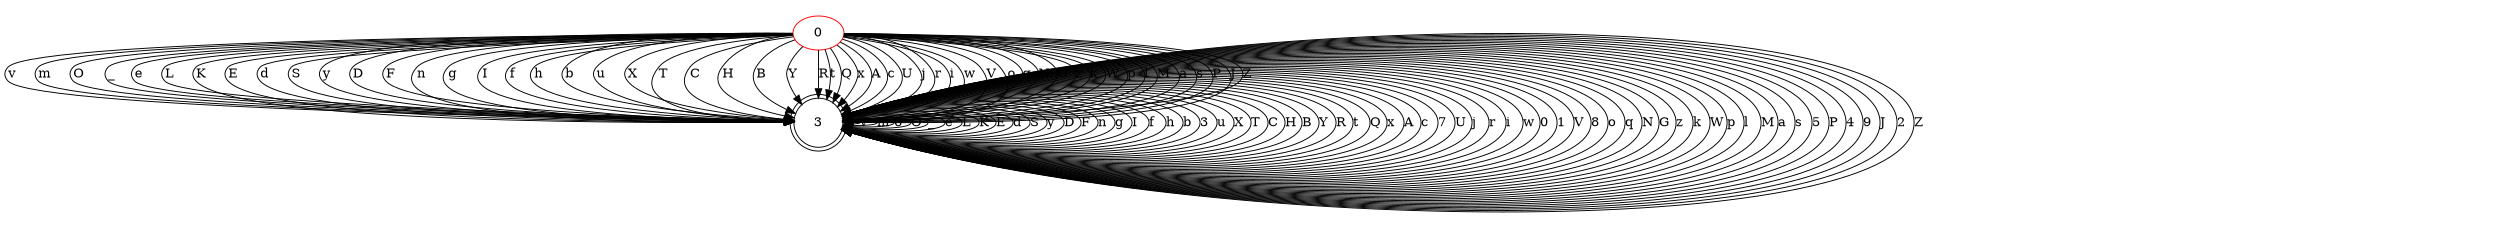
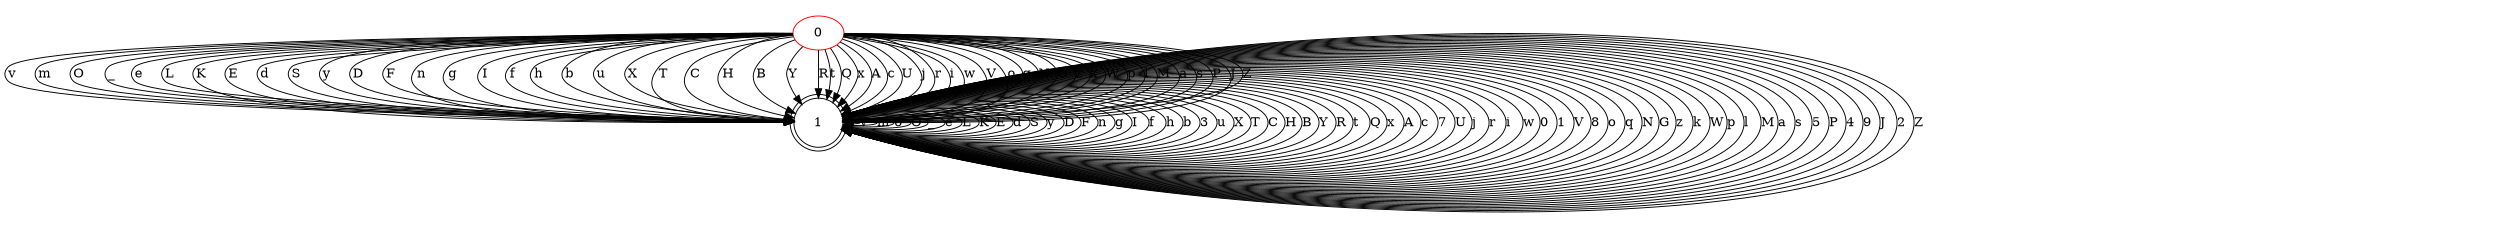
node "3": label "3" -> "1"
